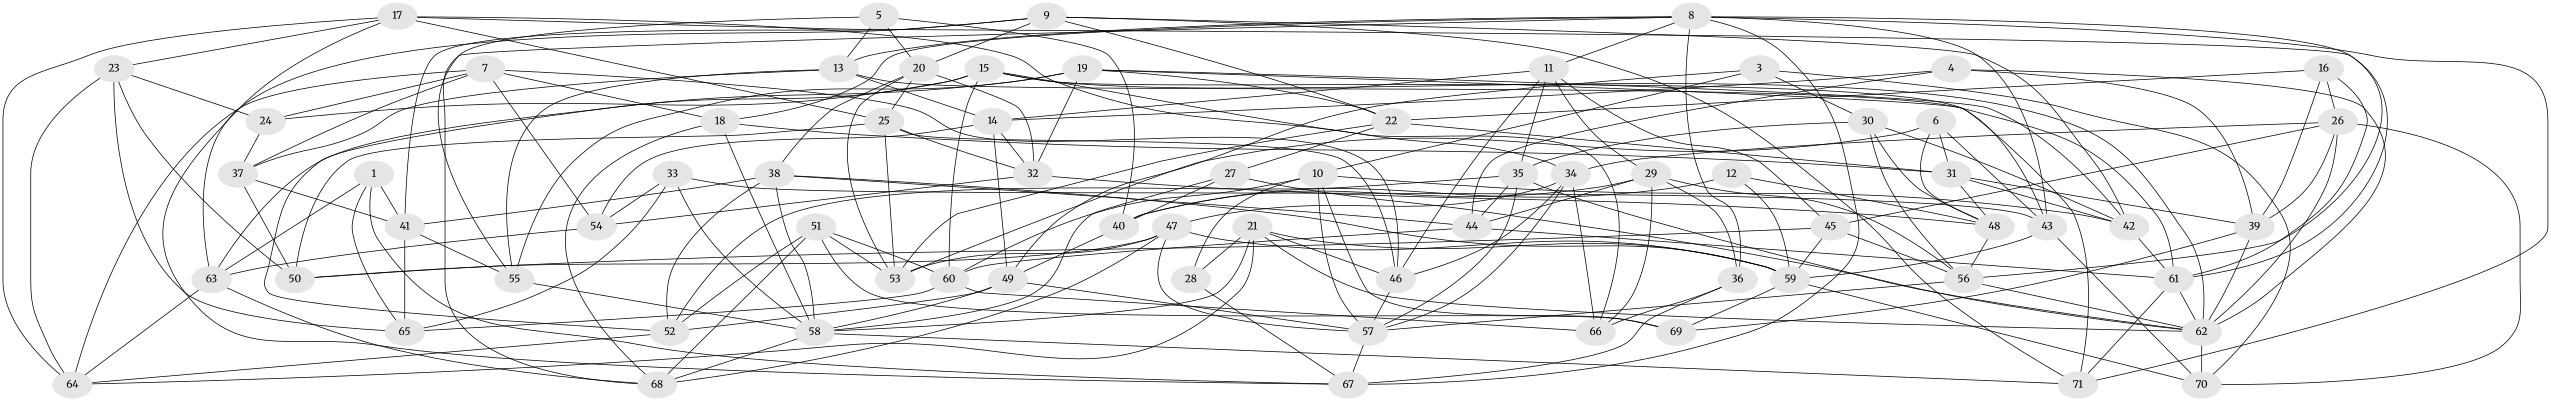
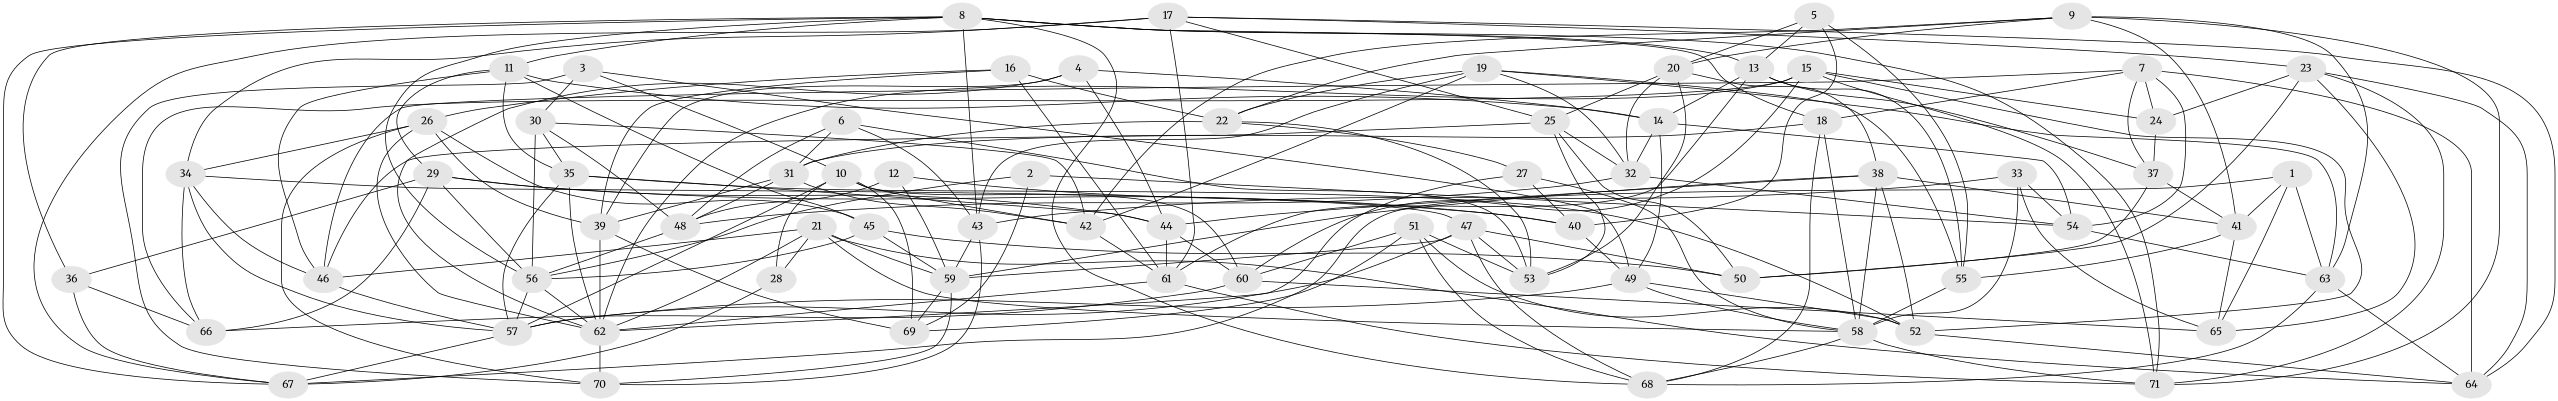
node "2": added
edge "23" -- "71": added
